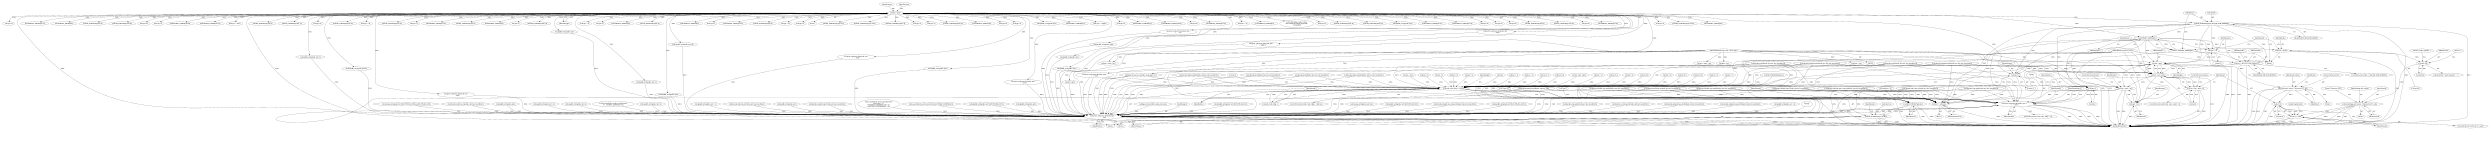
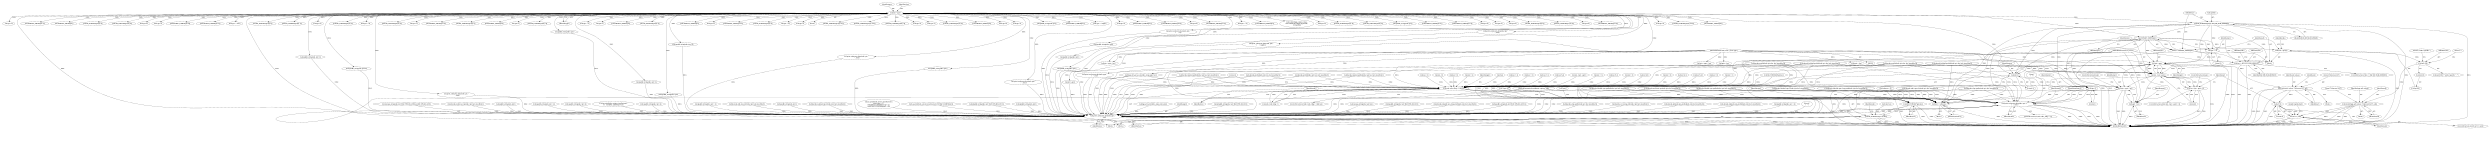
edge "(Literal,128)" -> "(Call,safi>128)": now "(Literal,128)" -> "(Call,tptr[2])"
node "(Call,len -= alen)": removed
